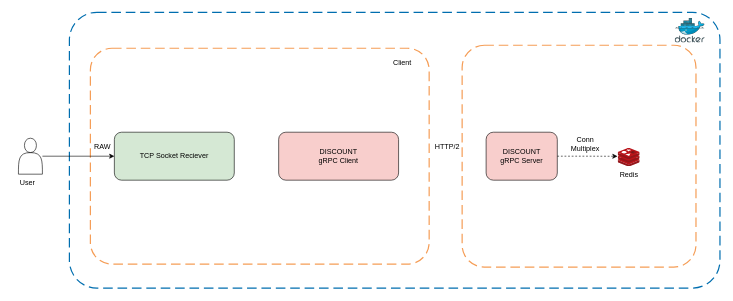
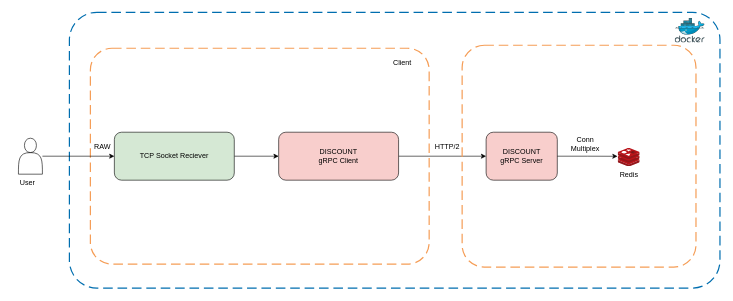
edge "TCP Socket Reciever" -> "DISCOUNT gRPC Client": added
edge "DISCOUNT gRPC Client" -> "DISCOUNT gRPC Server": added
edge "DISCOUNT gRPC Server" -> "Redis": style dashed -> solid
